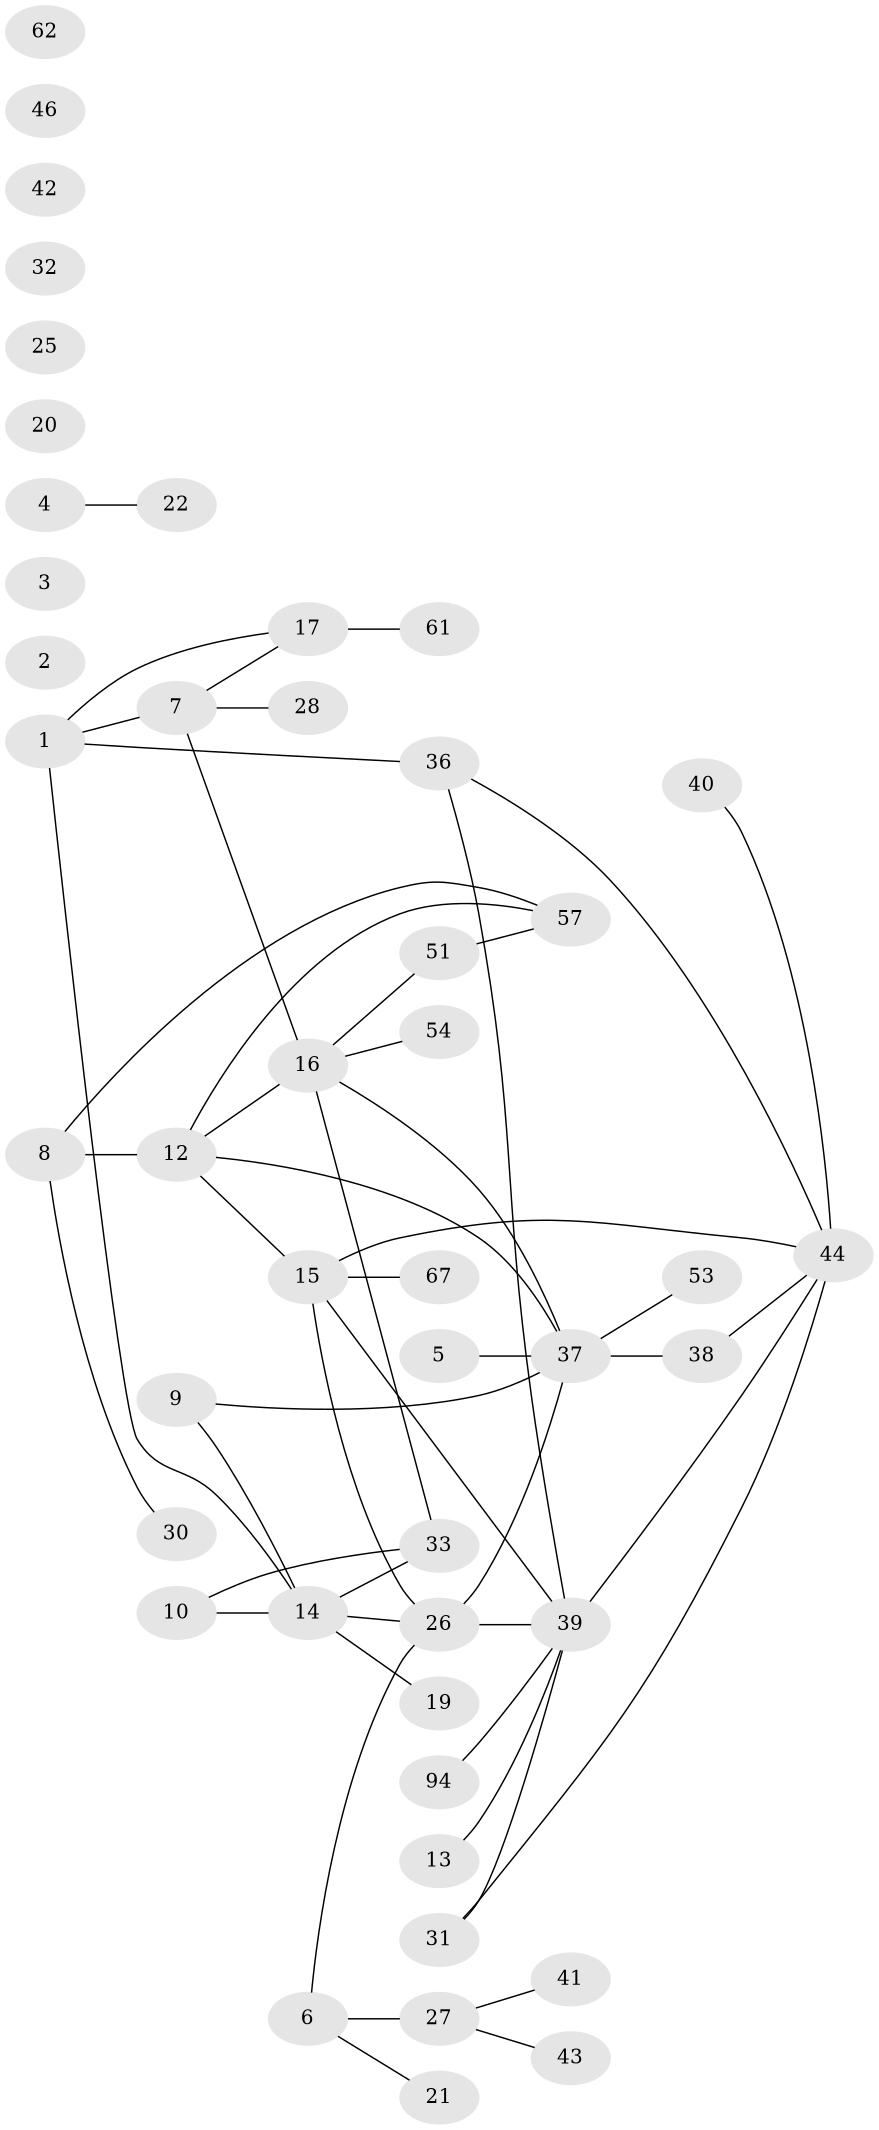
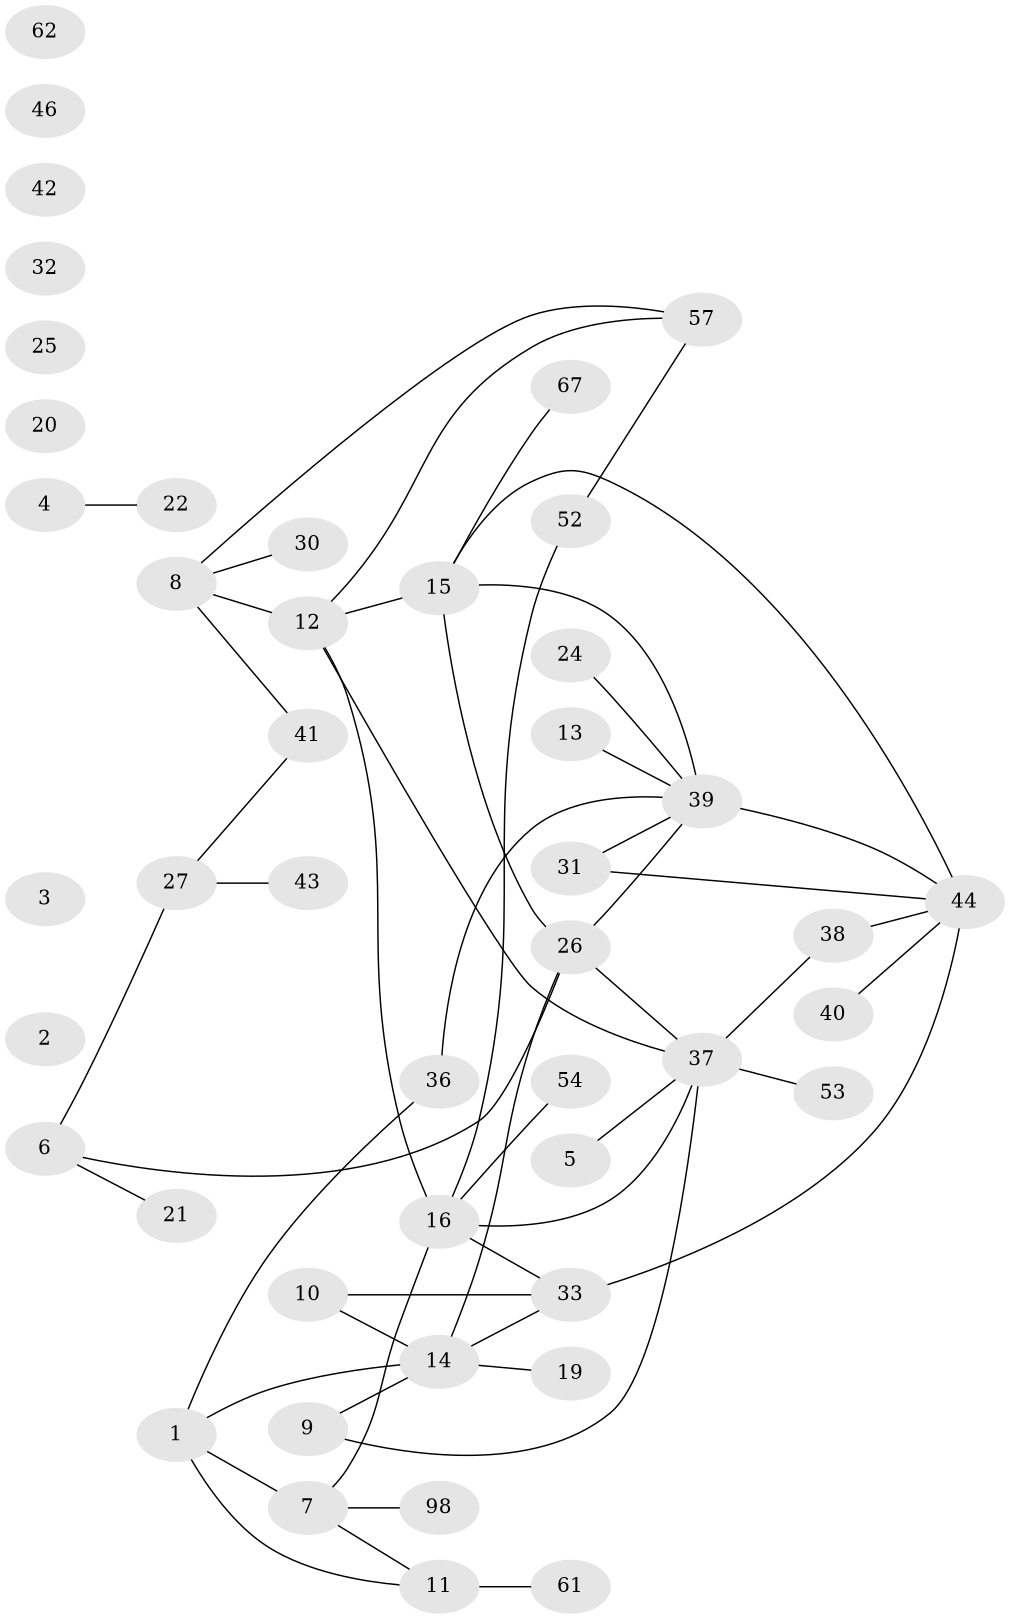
node "17": label "17" -> "11"
edge "8" -- "41": added
node "28": label "28" -> "98"
node "51": label "51" -> "52"
edge "36" -- "44": now "33" -- "44"
node "94": label "94" -> "24"
